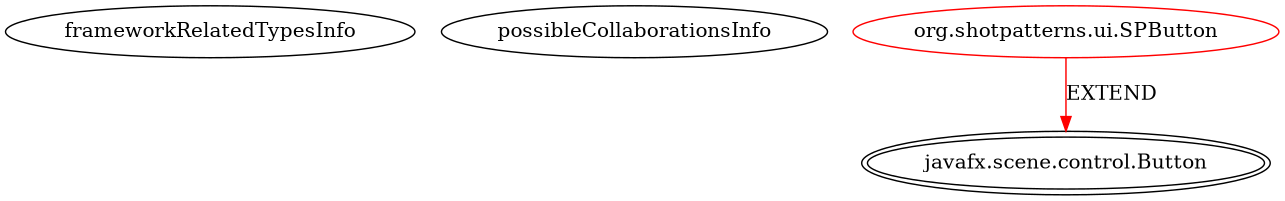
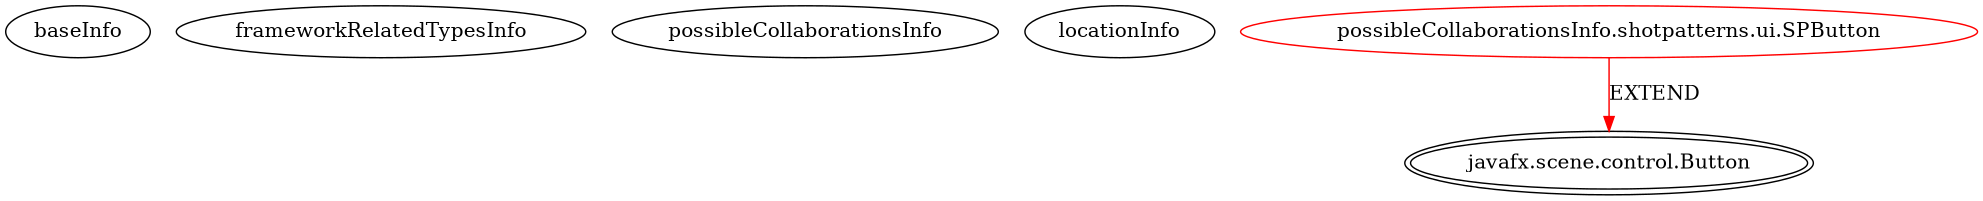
node "baseInfo": added
node "org.shotpatterns.ui.SPButton": label "org.shotpatterns.ui.SPButton" -> "possibleCollaborationsInfo.shotpatterns.ui.SPButton"
node "locationInfo": added
